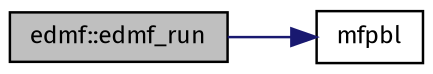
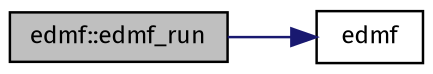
node "mfpbl": label "mfpbl" -> "edmf"
